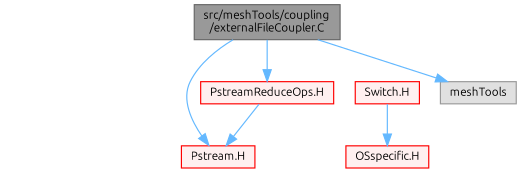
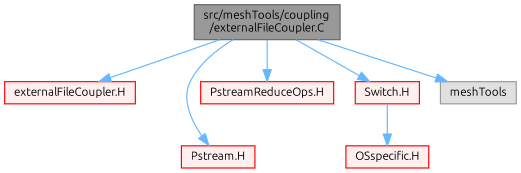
edge "src/meshTools/coupling /externalFileCoupler.C" -> "Switch.H": added
node "externalFileCoupler.H": added
edge "PstreamReduceOps.H" -> "Pstream.H": removed
